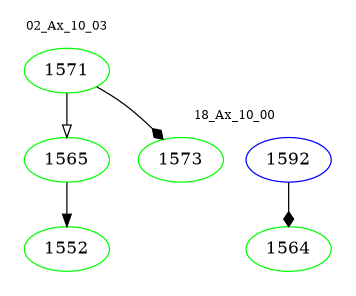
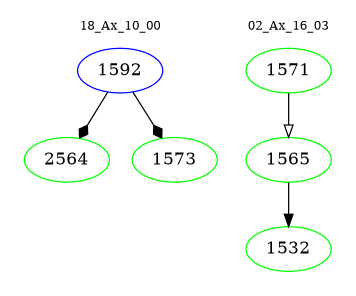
cluster "02_Ax_10_03": label "02_Ax_10_03" -> "02_Ax_16_03"
edge "1571" -> "1573": now "1592" -> "1573"
node "1552": label "1552" -> "1532"
node "1564": label "1564" -> "2564"
